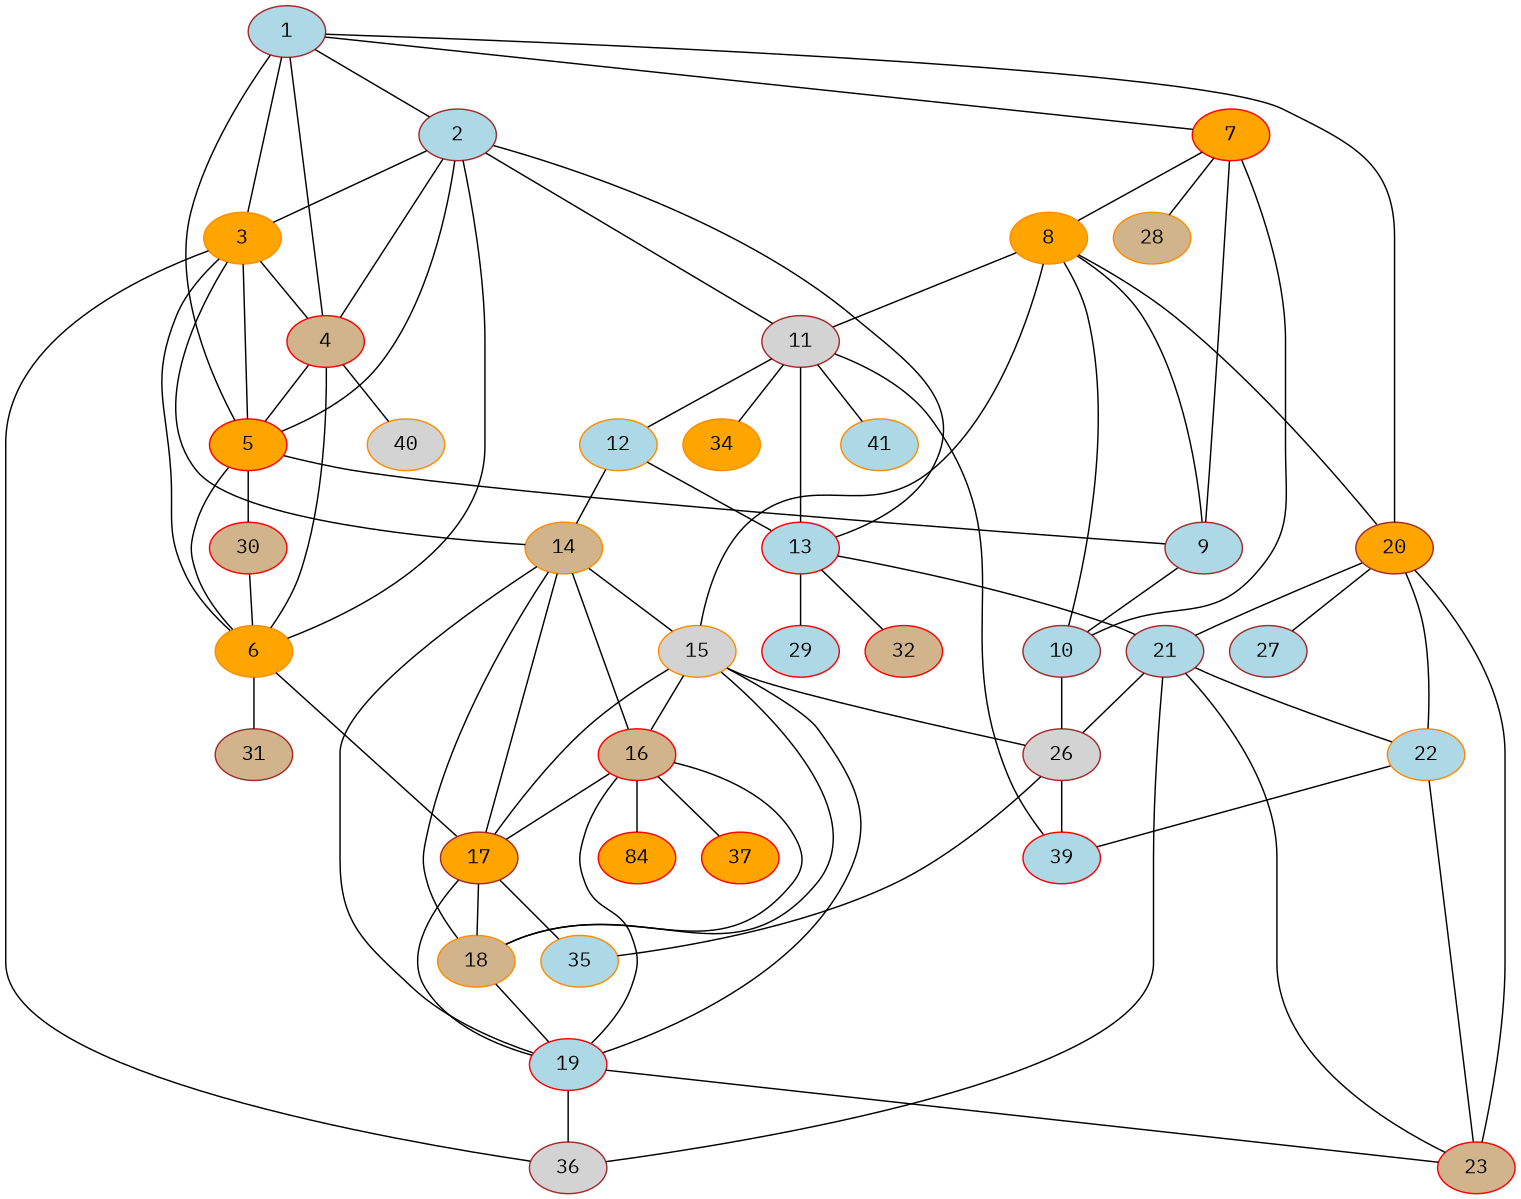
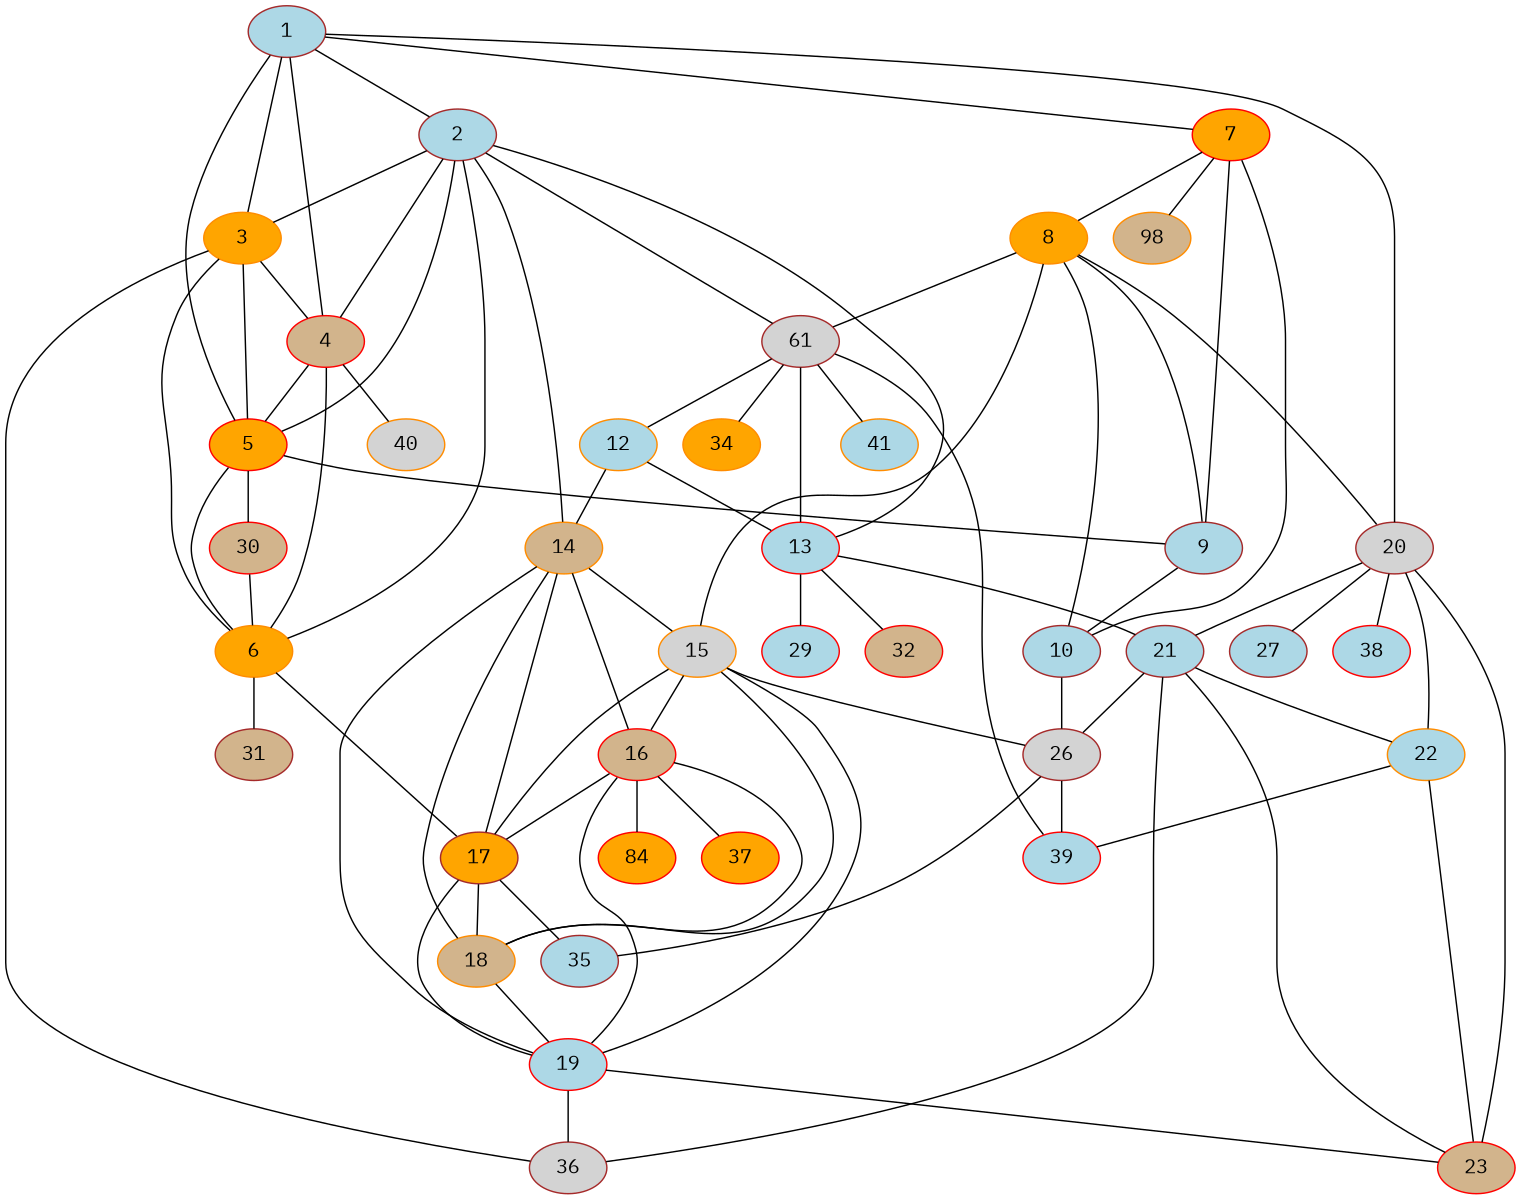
node "28": label "28" -> "98"
node "11": label "11" -> "61"
edge "3" -- "14": now "2" -- "14"
node "20": fillcolor orange -> lightgrey
node "38": added
node "35": color darkorange -> brown
